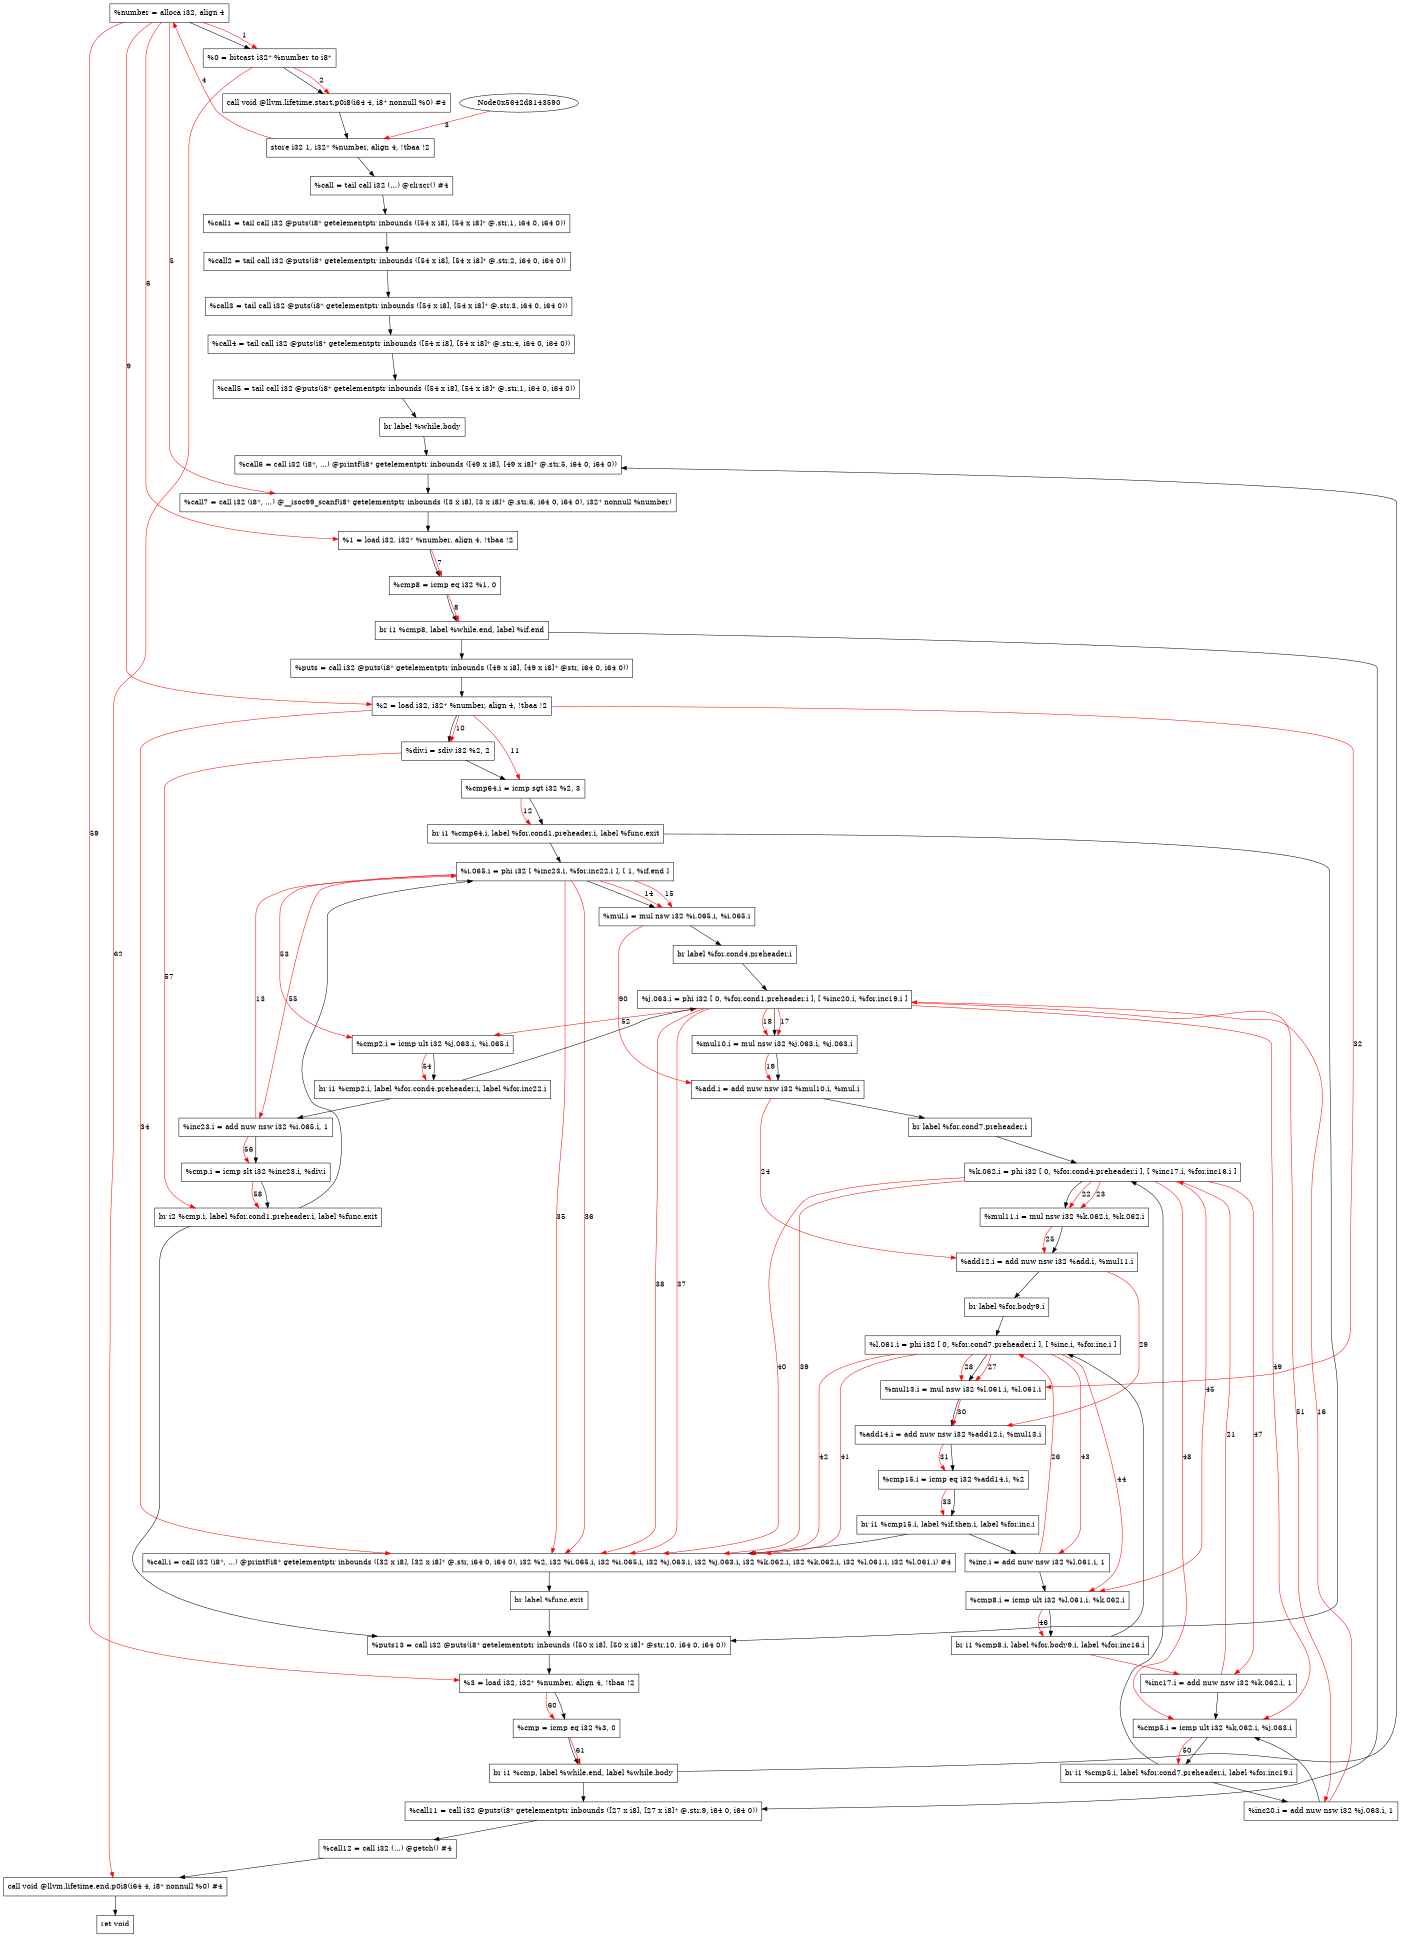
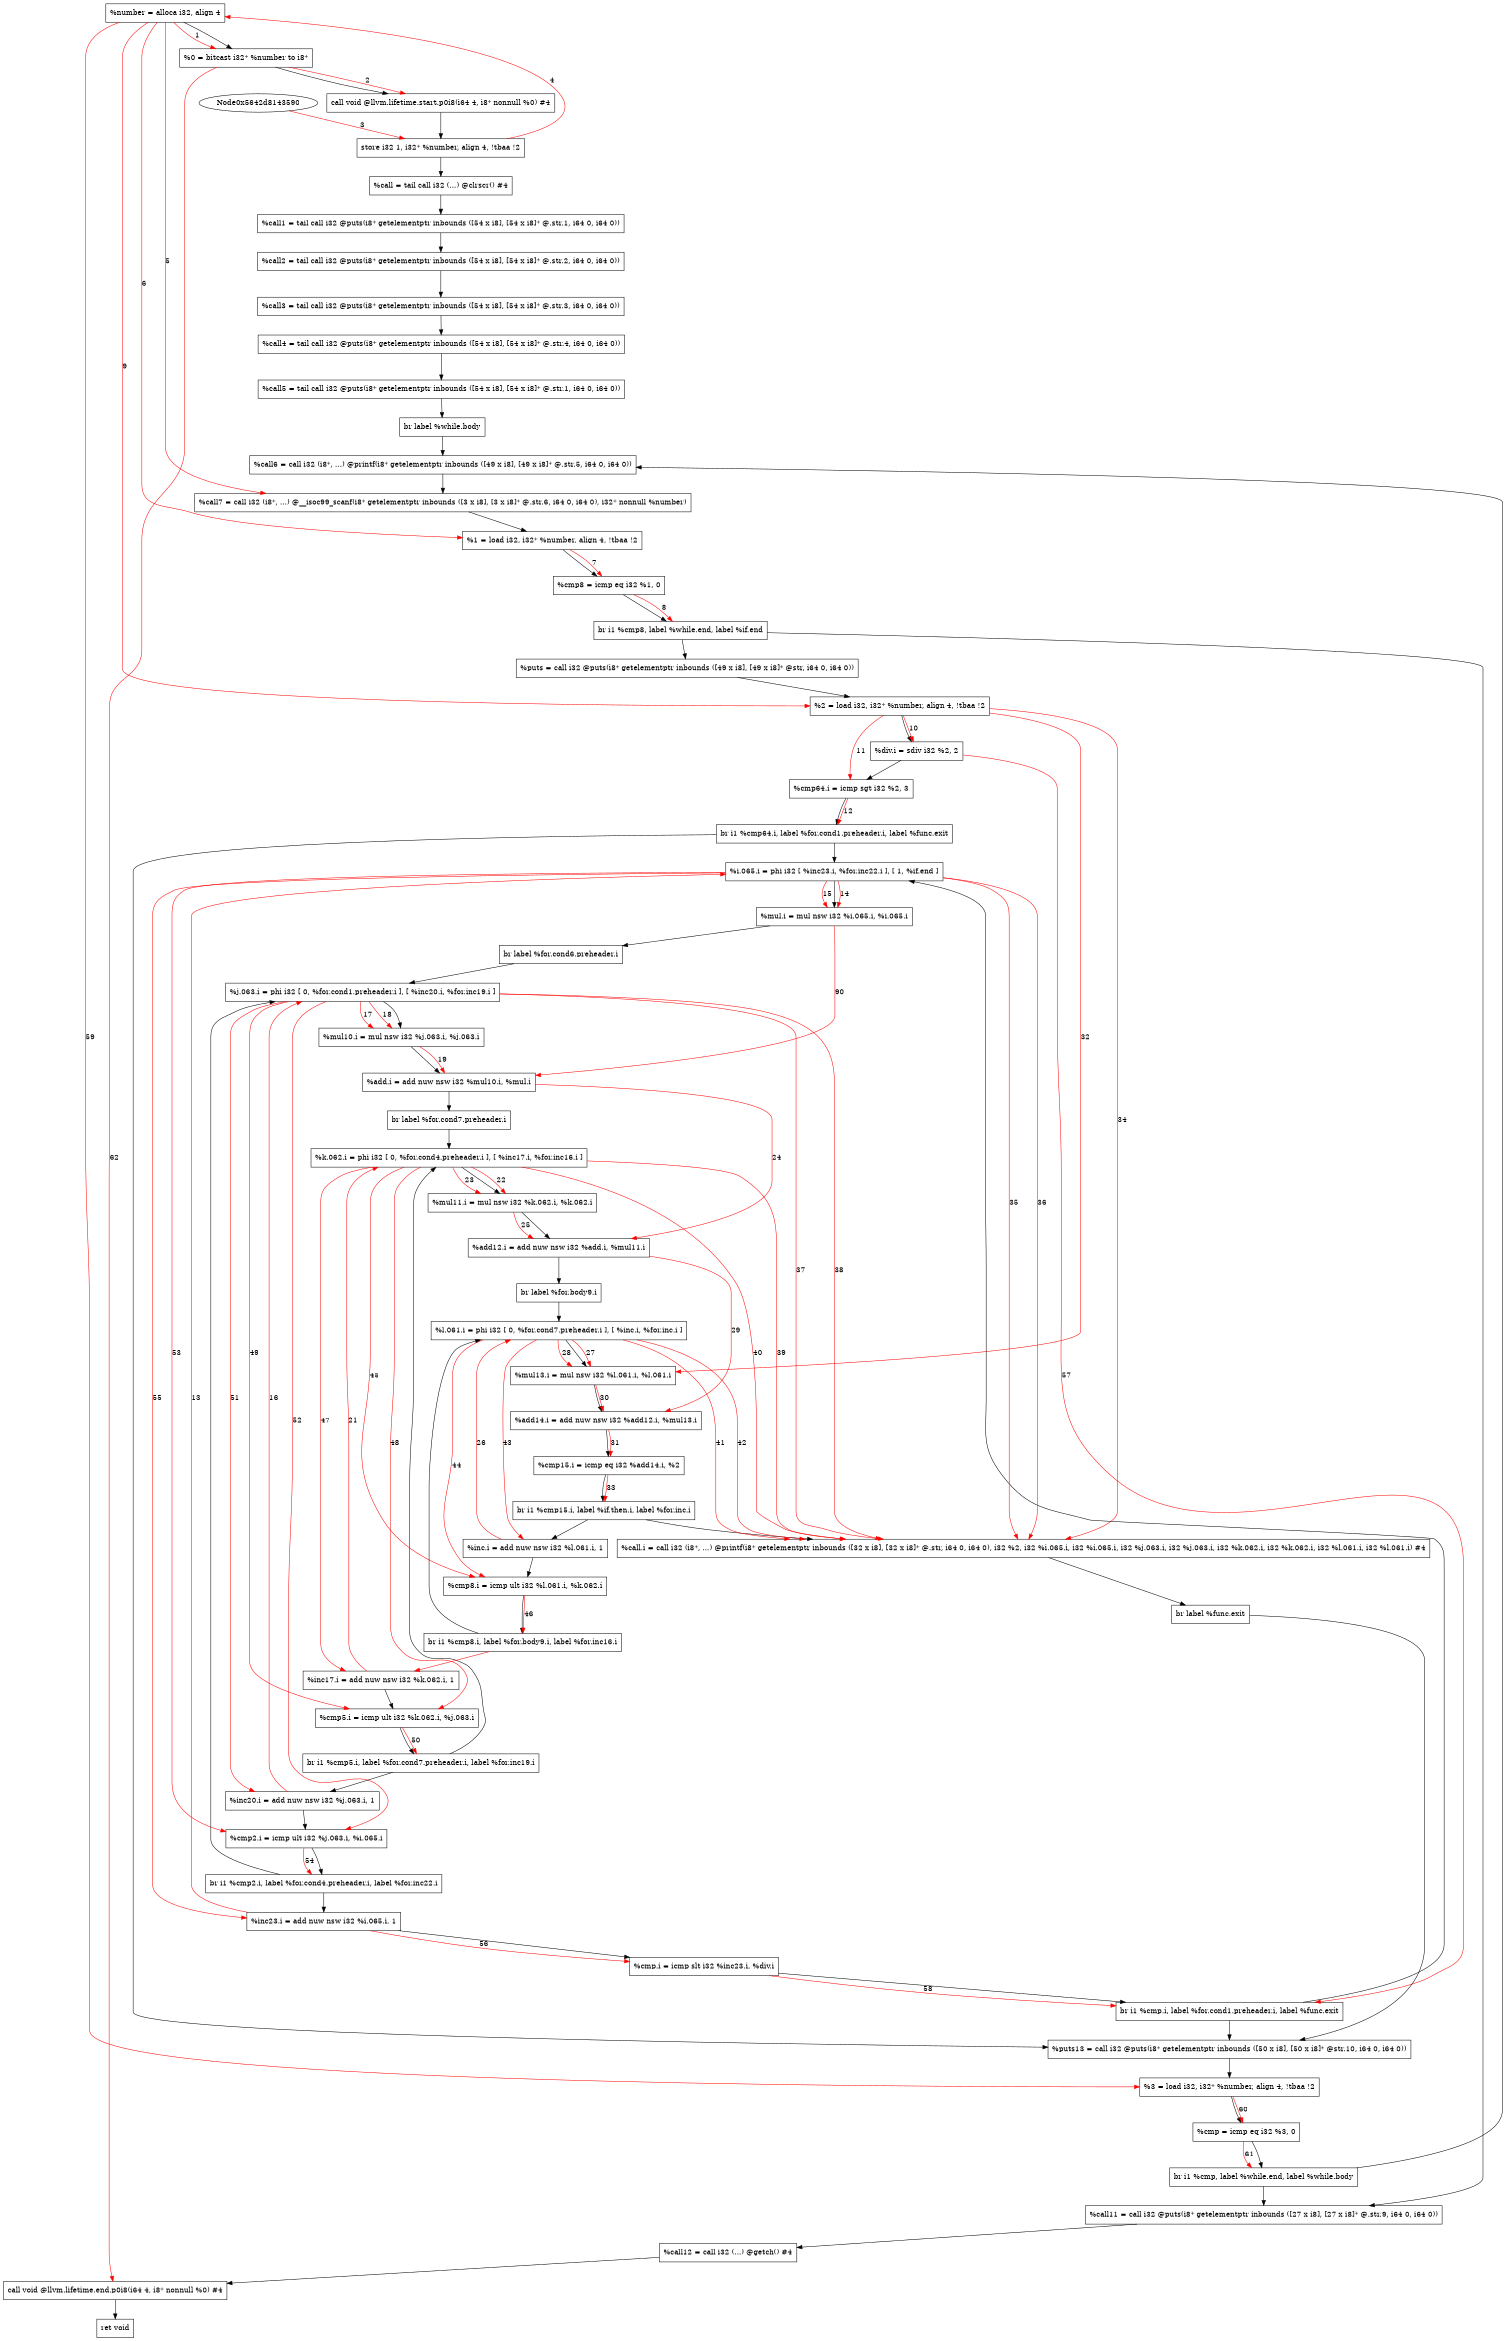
node "br label %for.cond4.preheader.i": label "br label %for.cond4.preheader.i" -> "br label %for.cond6.preheader.i"
node "br i2 %cmp.i, label %for.cond1.preheader.i, label %func.exit": label "br i2 %cmp.i, label %for.cond1.preheader.i, label %func.exit" -> "br i1 %cmp.i, label %for.cond1.preheader.i, label %func.exit"
edge "%inc20.i = add nuw nsw i32 %j.063.i, 1" -> "%cmp5.i = icmp ult i32 %k.062.i, %j.063.i": now "%inc20.i = add nuw nsw i32 %j.063.i, 1" -> "%cmp2.i = icmp ult i32 %j.063.i, %i.065.i"
